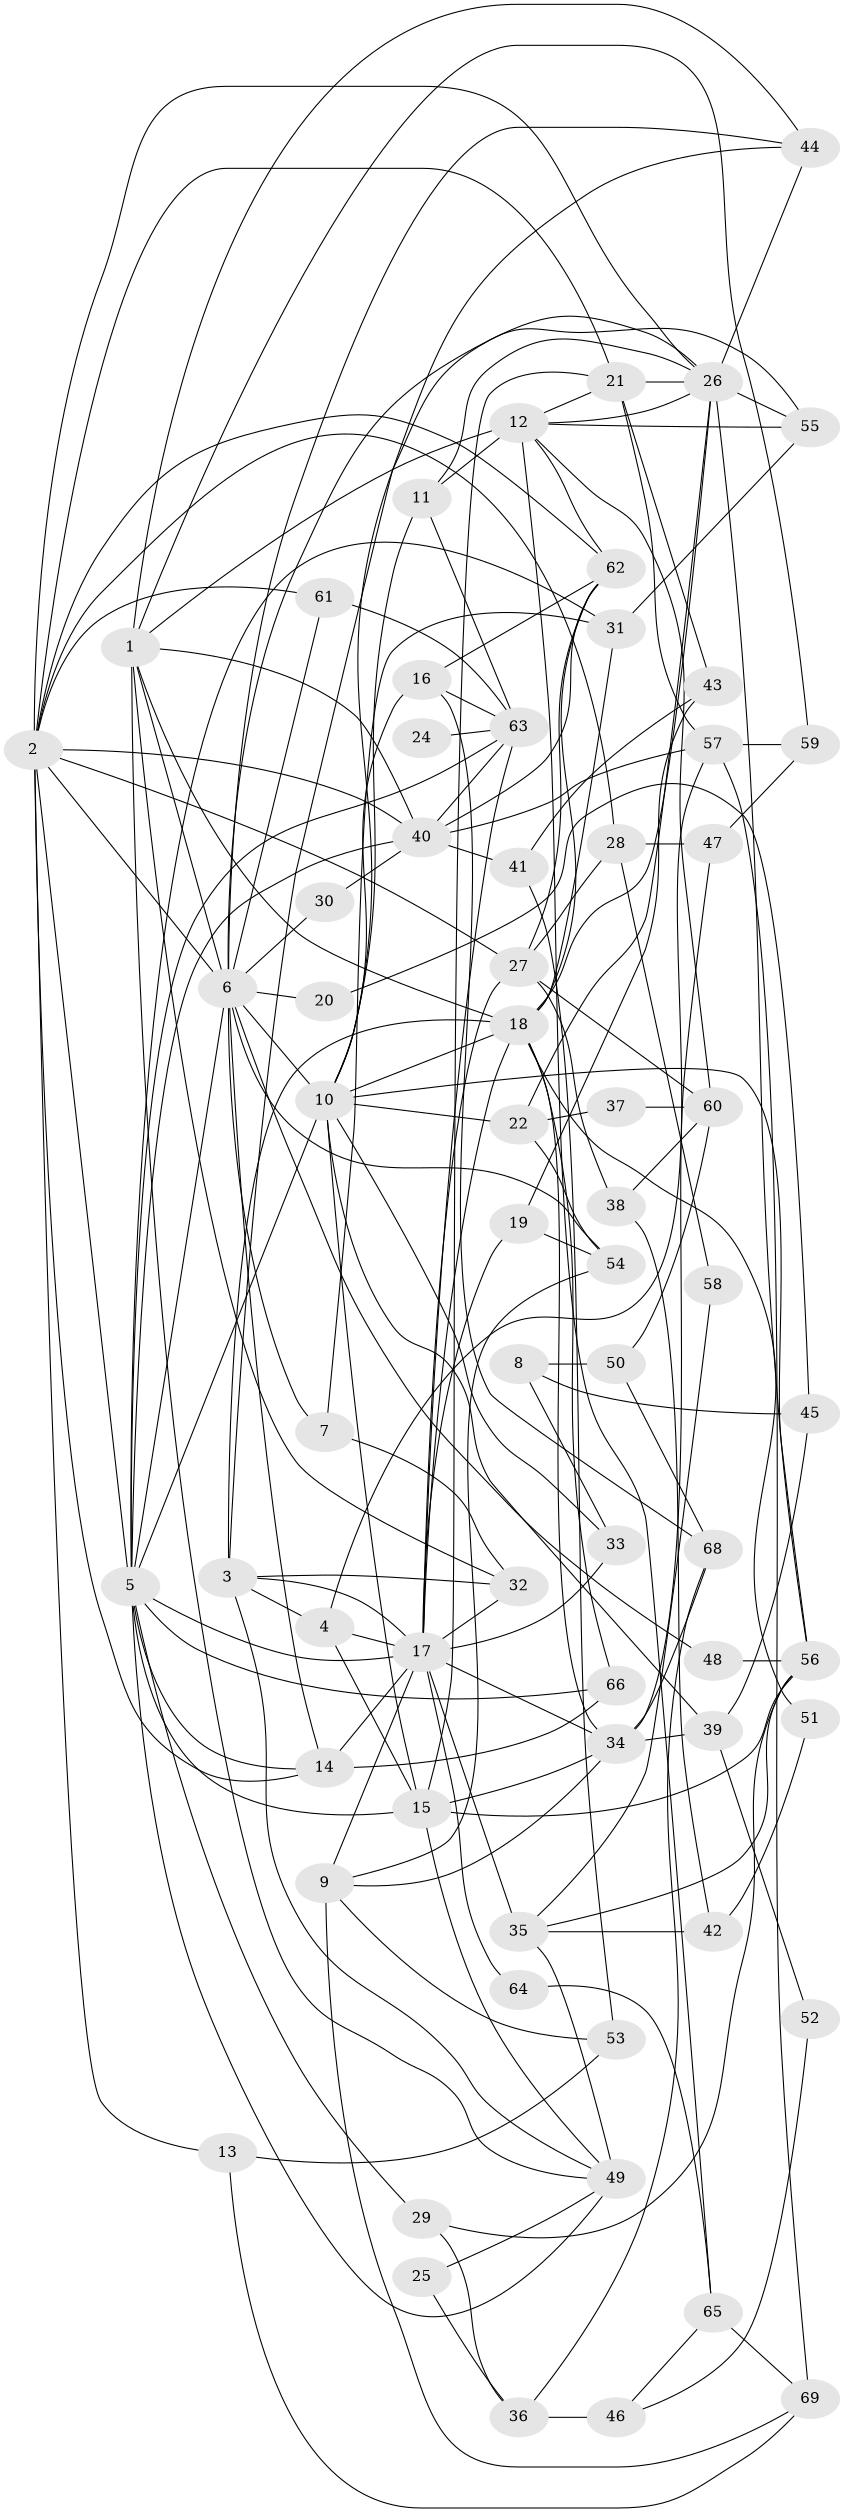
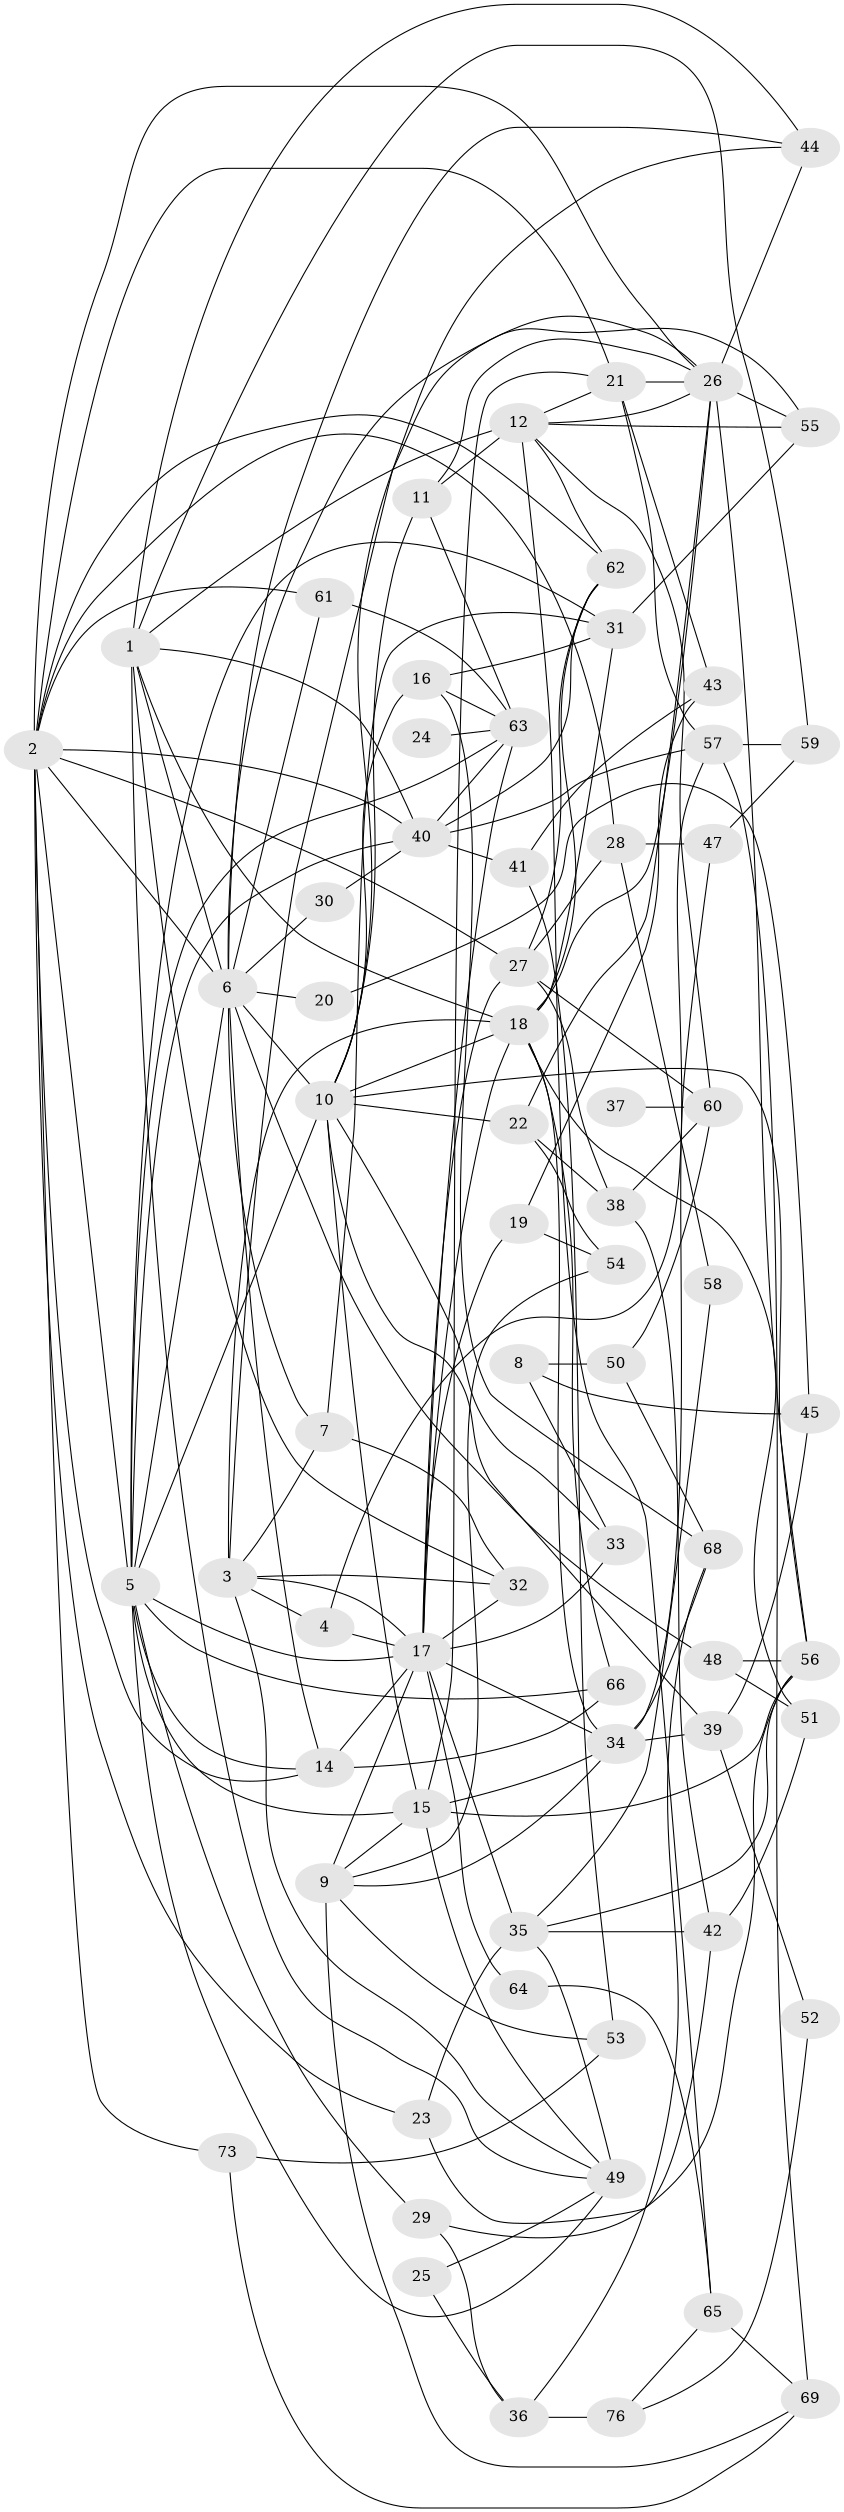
edge "62" -- "16": now "31" -- "16"
edge "37" -- "22": now "38" -- "22"
edge "6" -- "54": removed
edge "7" -- "3": added
edge "48" -- "51": added
edge "4" -- "15": now "9" -- "15"
node "23": added
node "13": label "13" -> "73"
node "46": label "46" -> "76"
